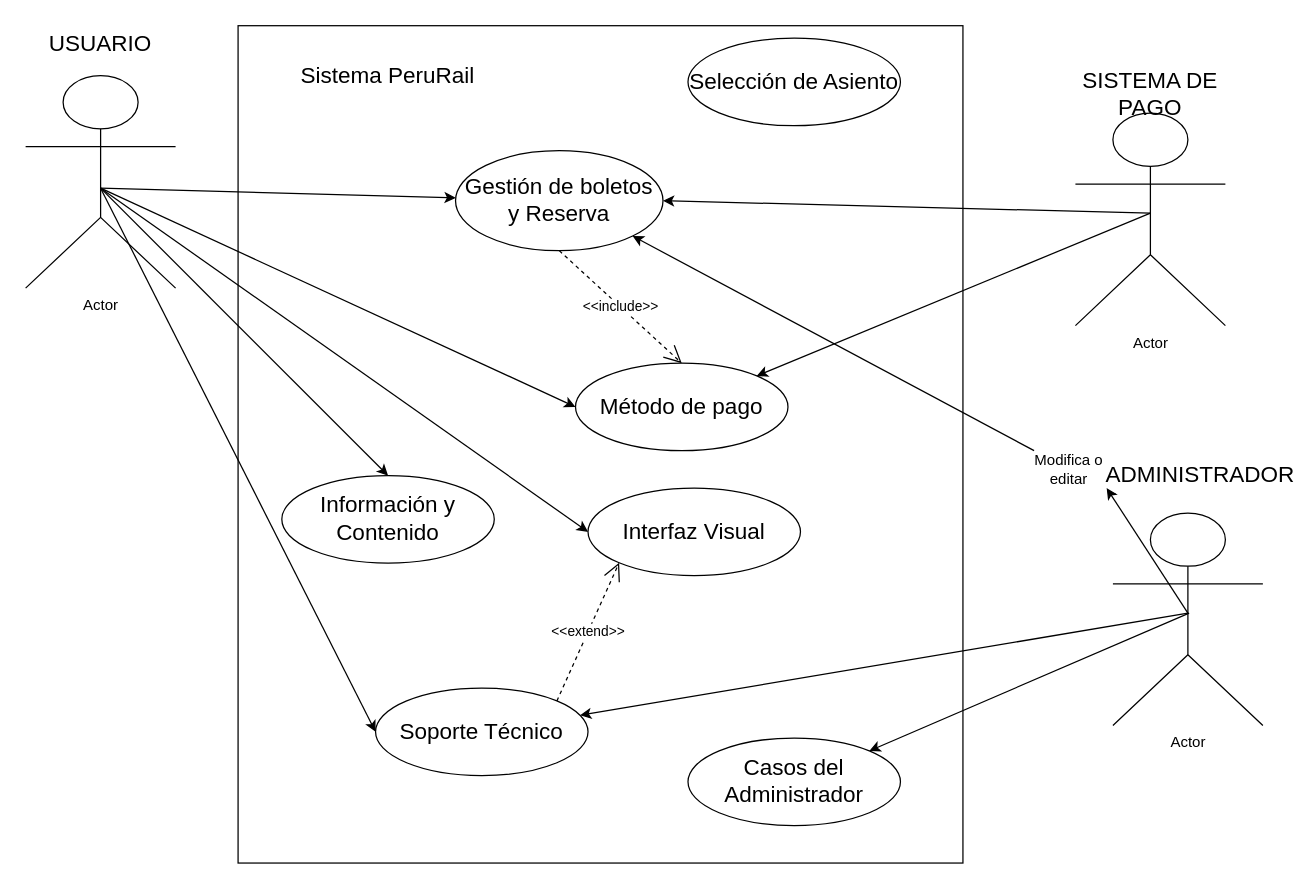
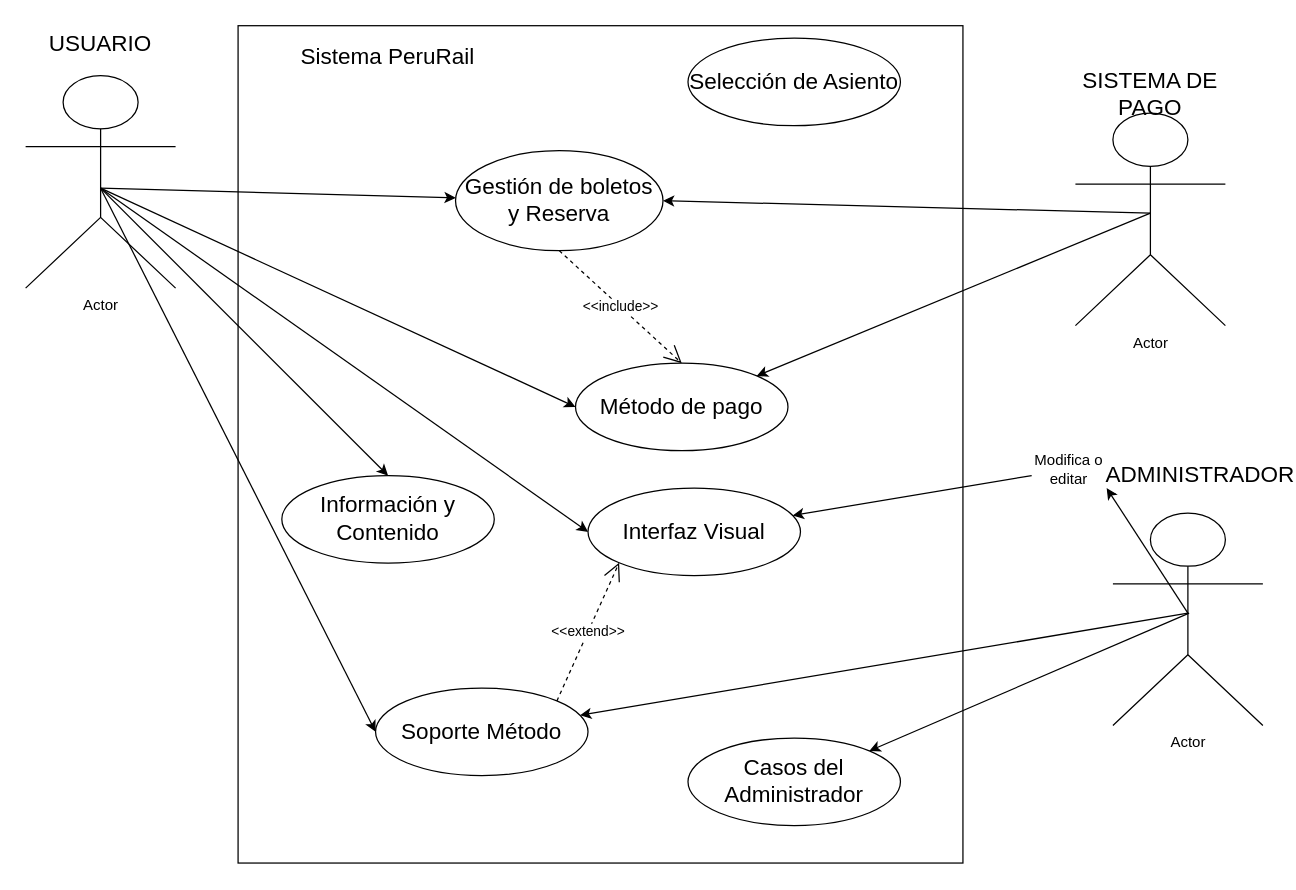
node "Sistema PeruRail": moved (388, 76) -> (388, 57)
edge "Modifica o editar" -> "Gestión de boletos y Reserva": now "Modifica o editar" -> "Interfaz Visual"
node "Soporte Técnico": label "Soporte Técnico" -> "Soporte Método"
